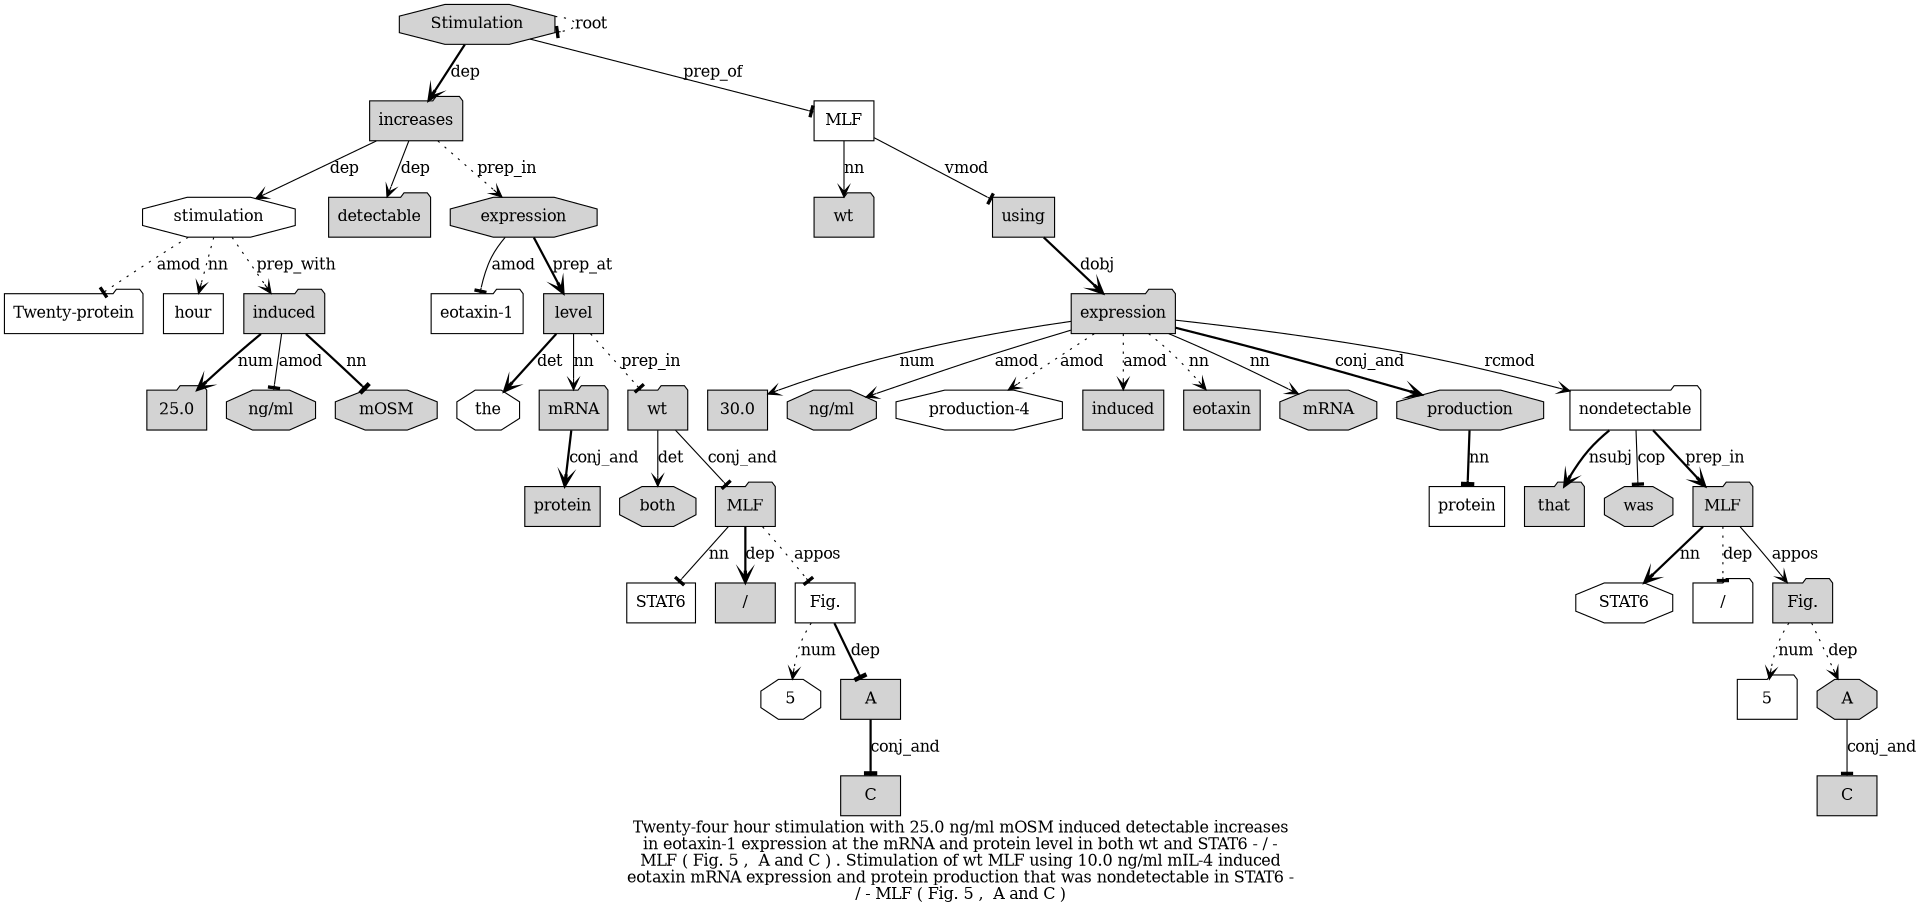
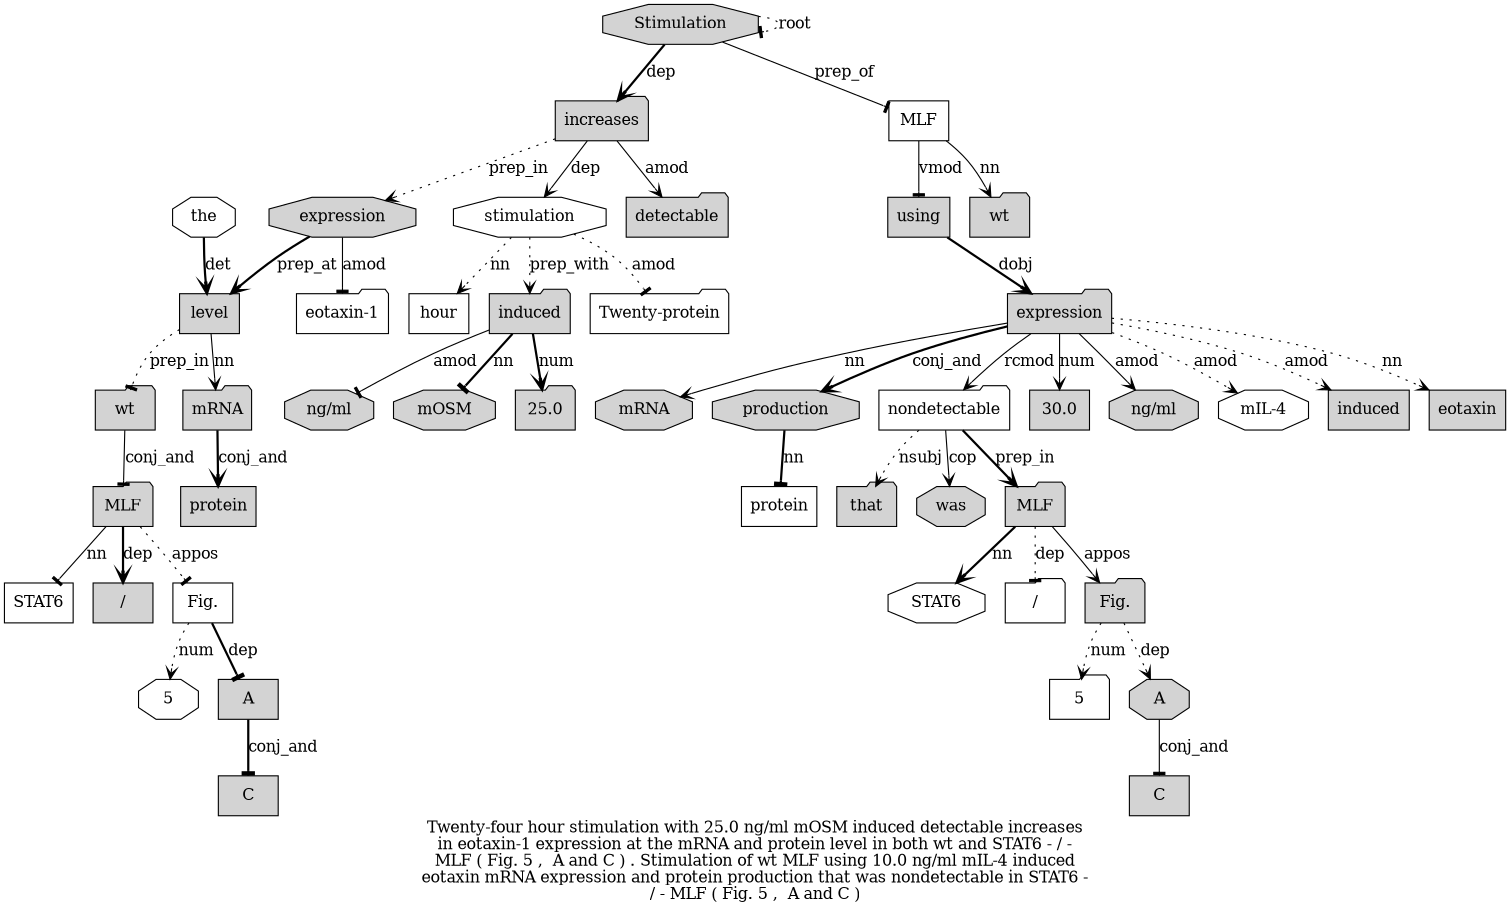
edge "increases" -> "detectable": label "dep" -> "amod"
edge "level" -> "the": reversed
node "production-4": label "production-4" -> "mIL-4"
edge "nondetectable" -> "that": style bold -> dotted
edge "nondetectable" -> "was": arrowhead tee -> vee
node "both": removed
